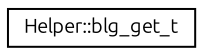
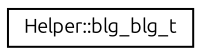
node "Helper::blg_get_t": label "Helper::blg_get_t" -> "Helper::blg_blg_t"
